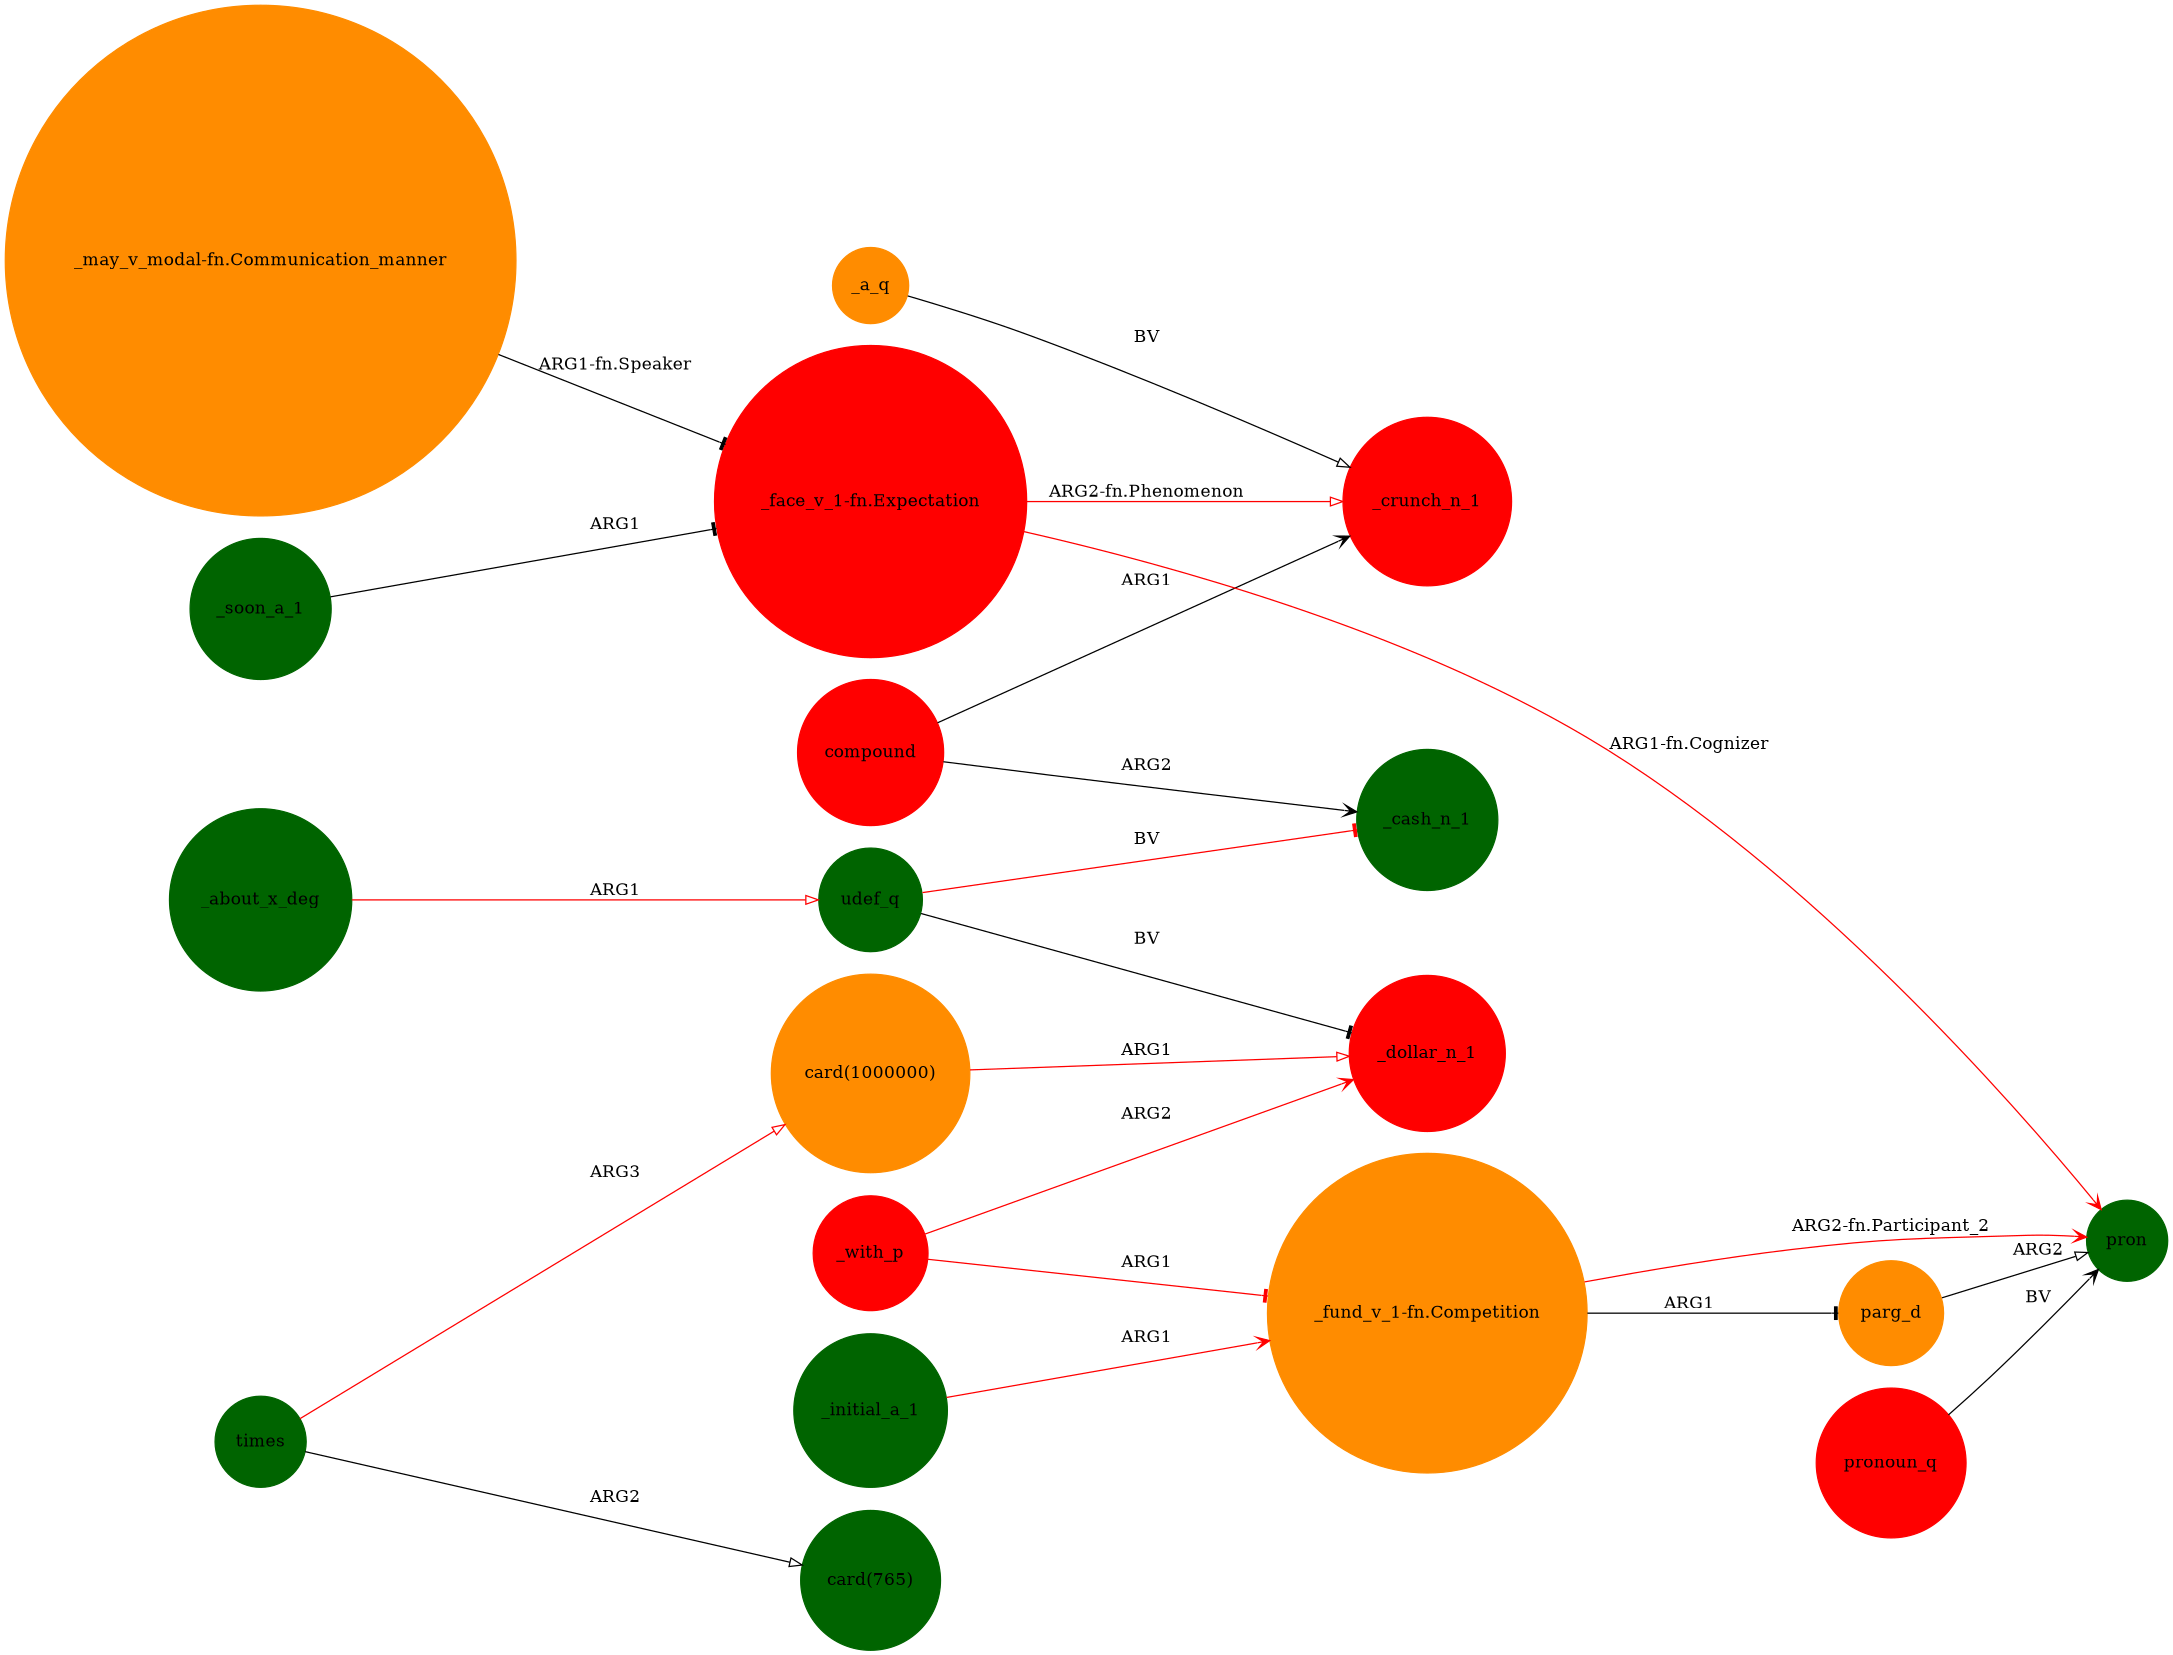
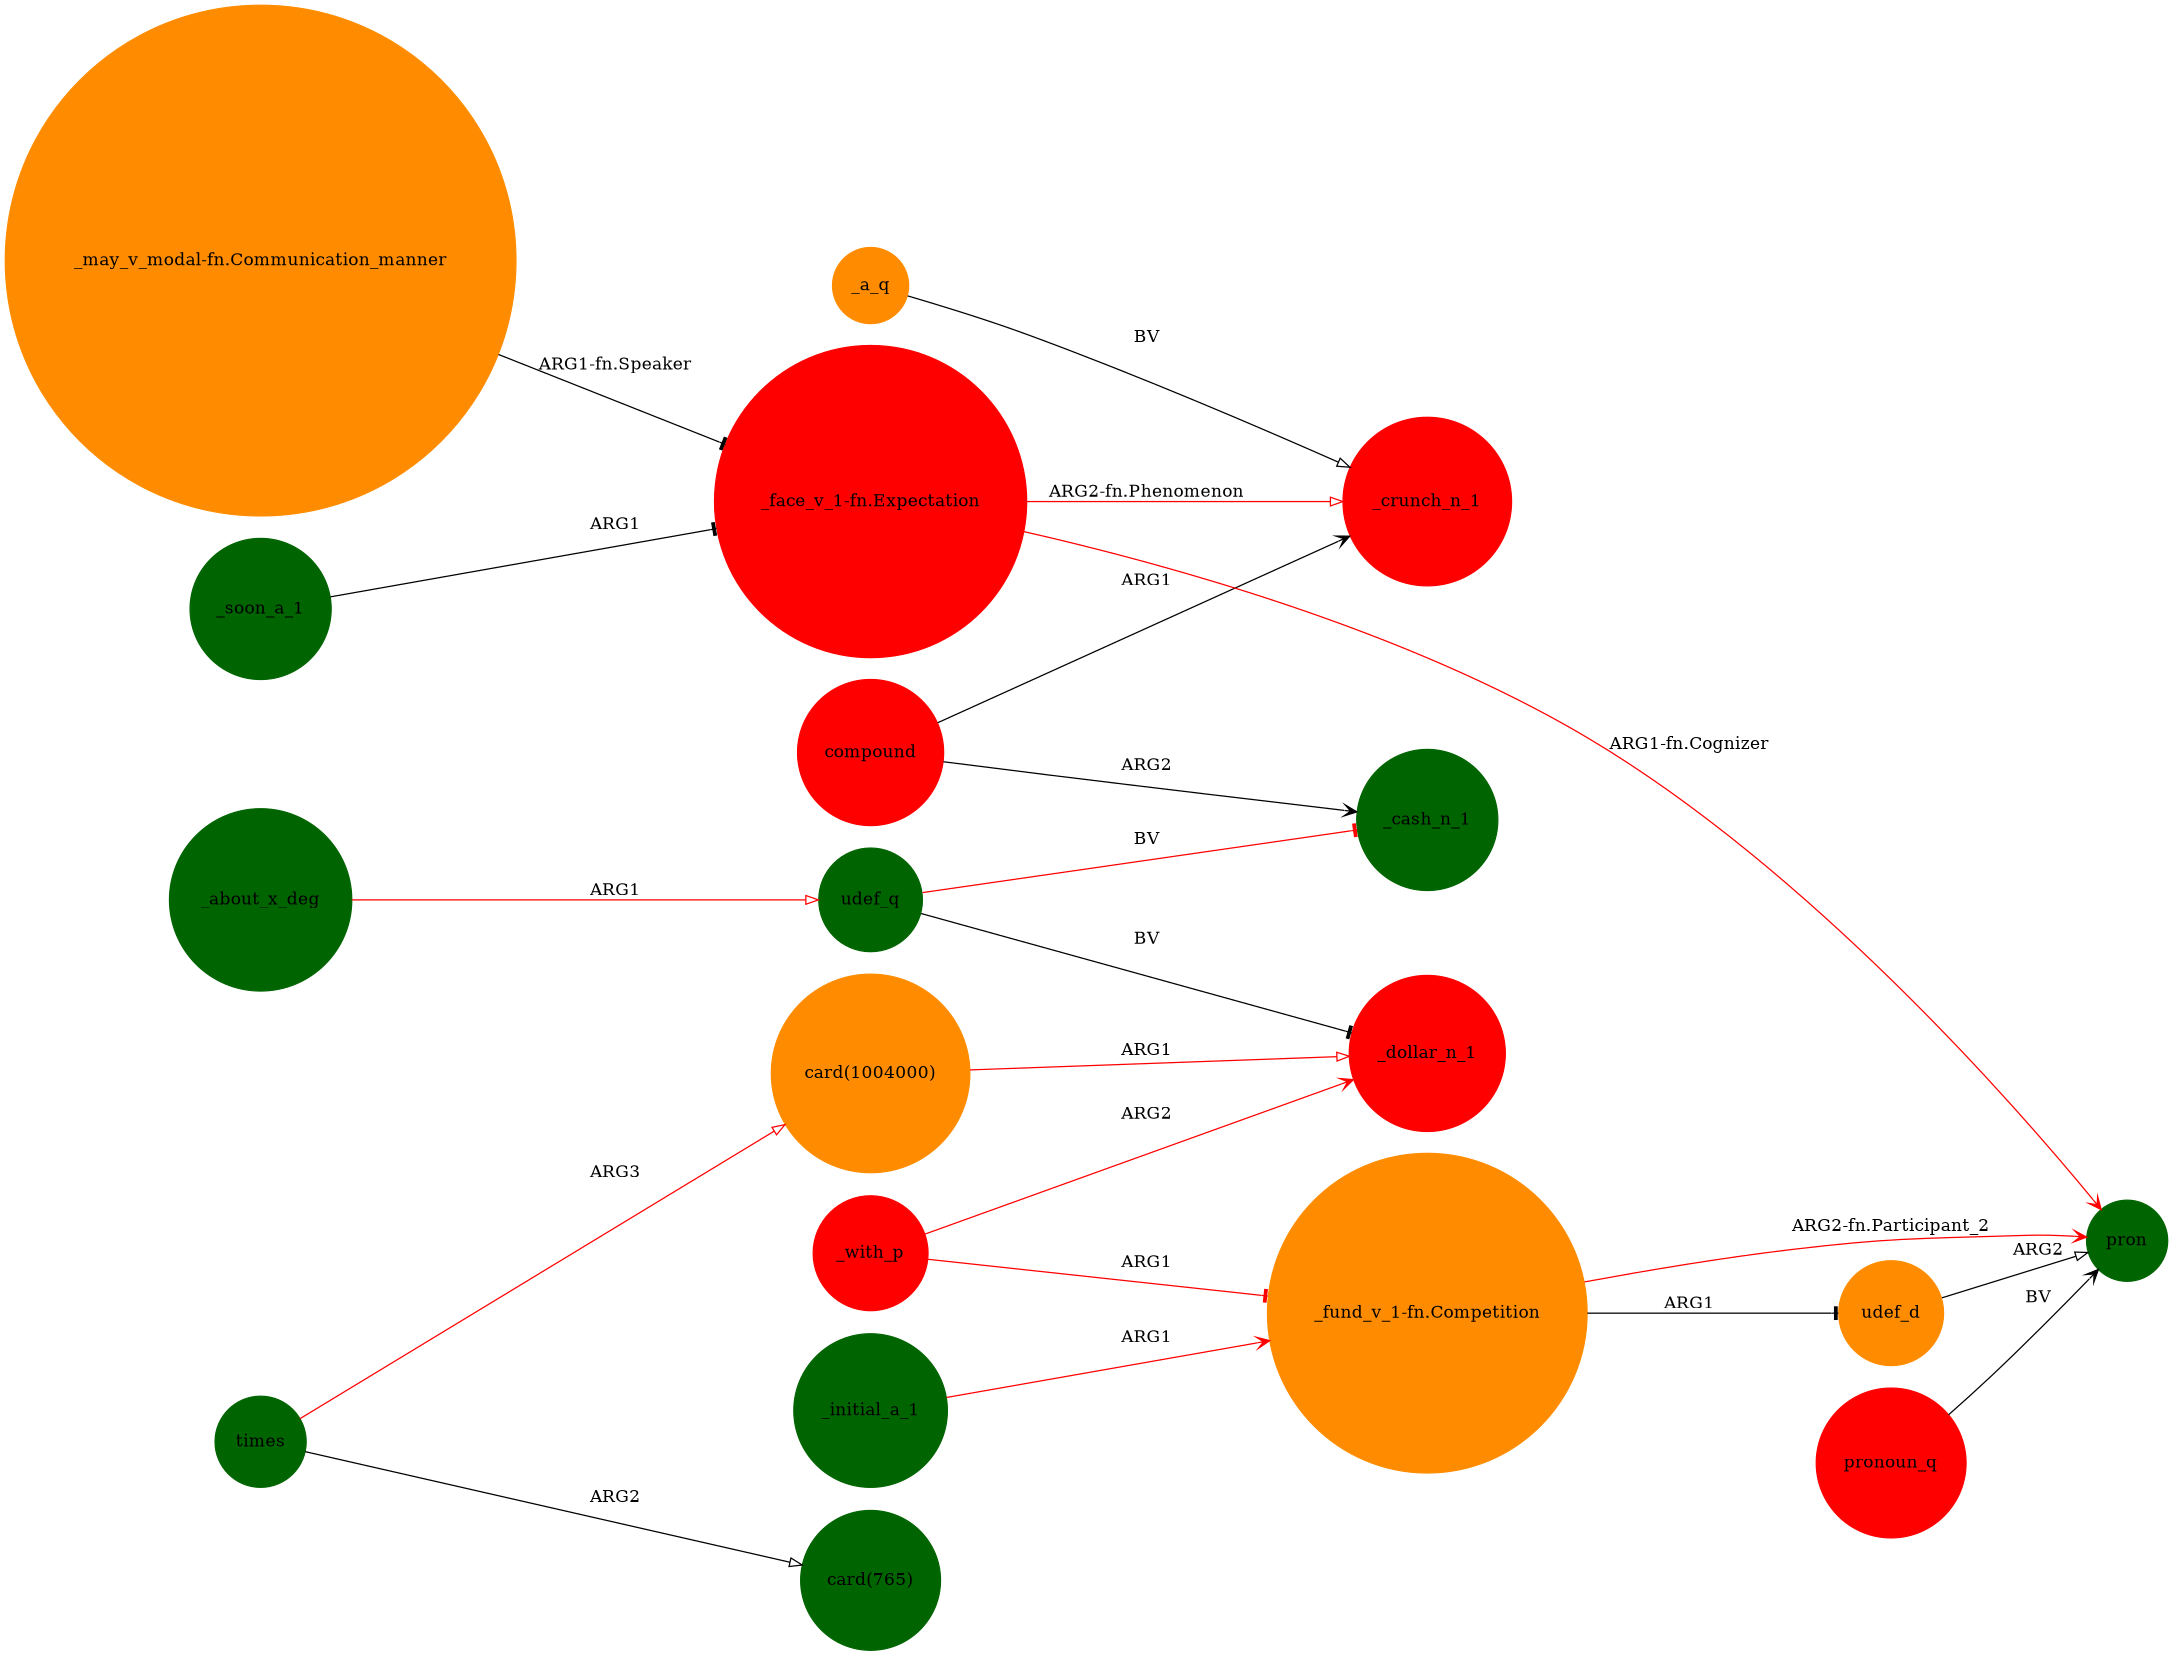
node "card(1000000)": label "card(1000000)" -> "card(1004000)"
node "parg_d": label "parg_d" -> "udef_d"
